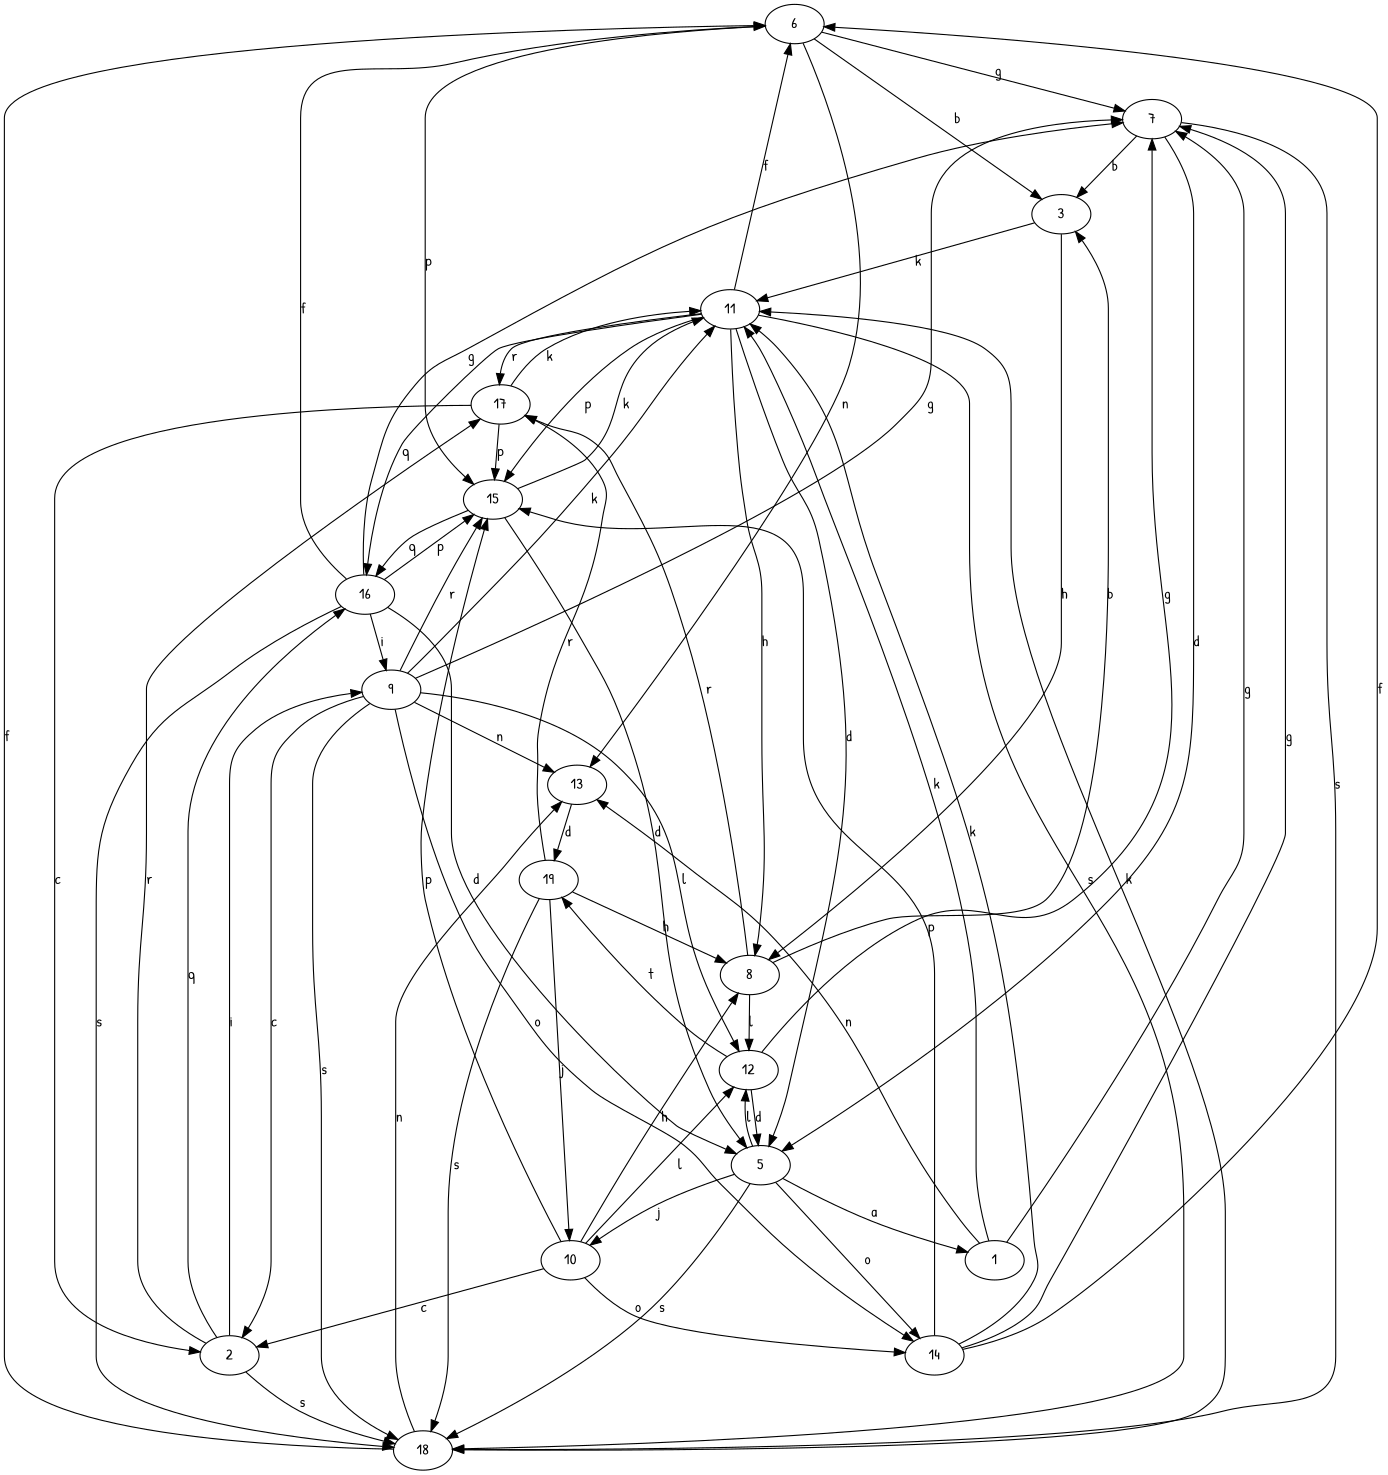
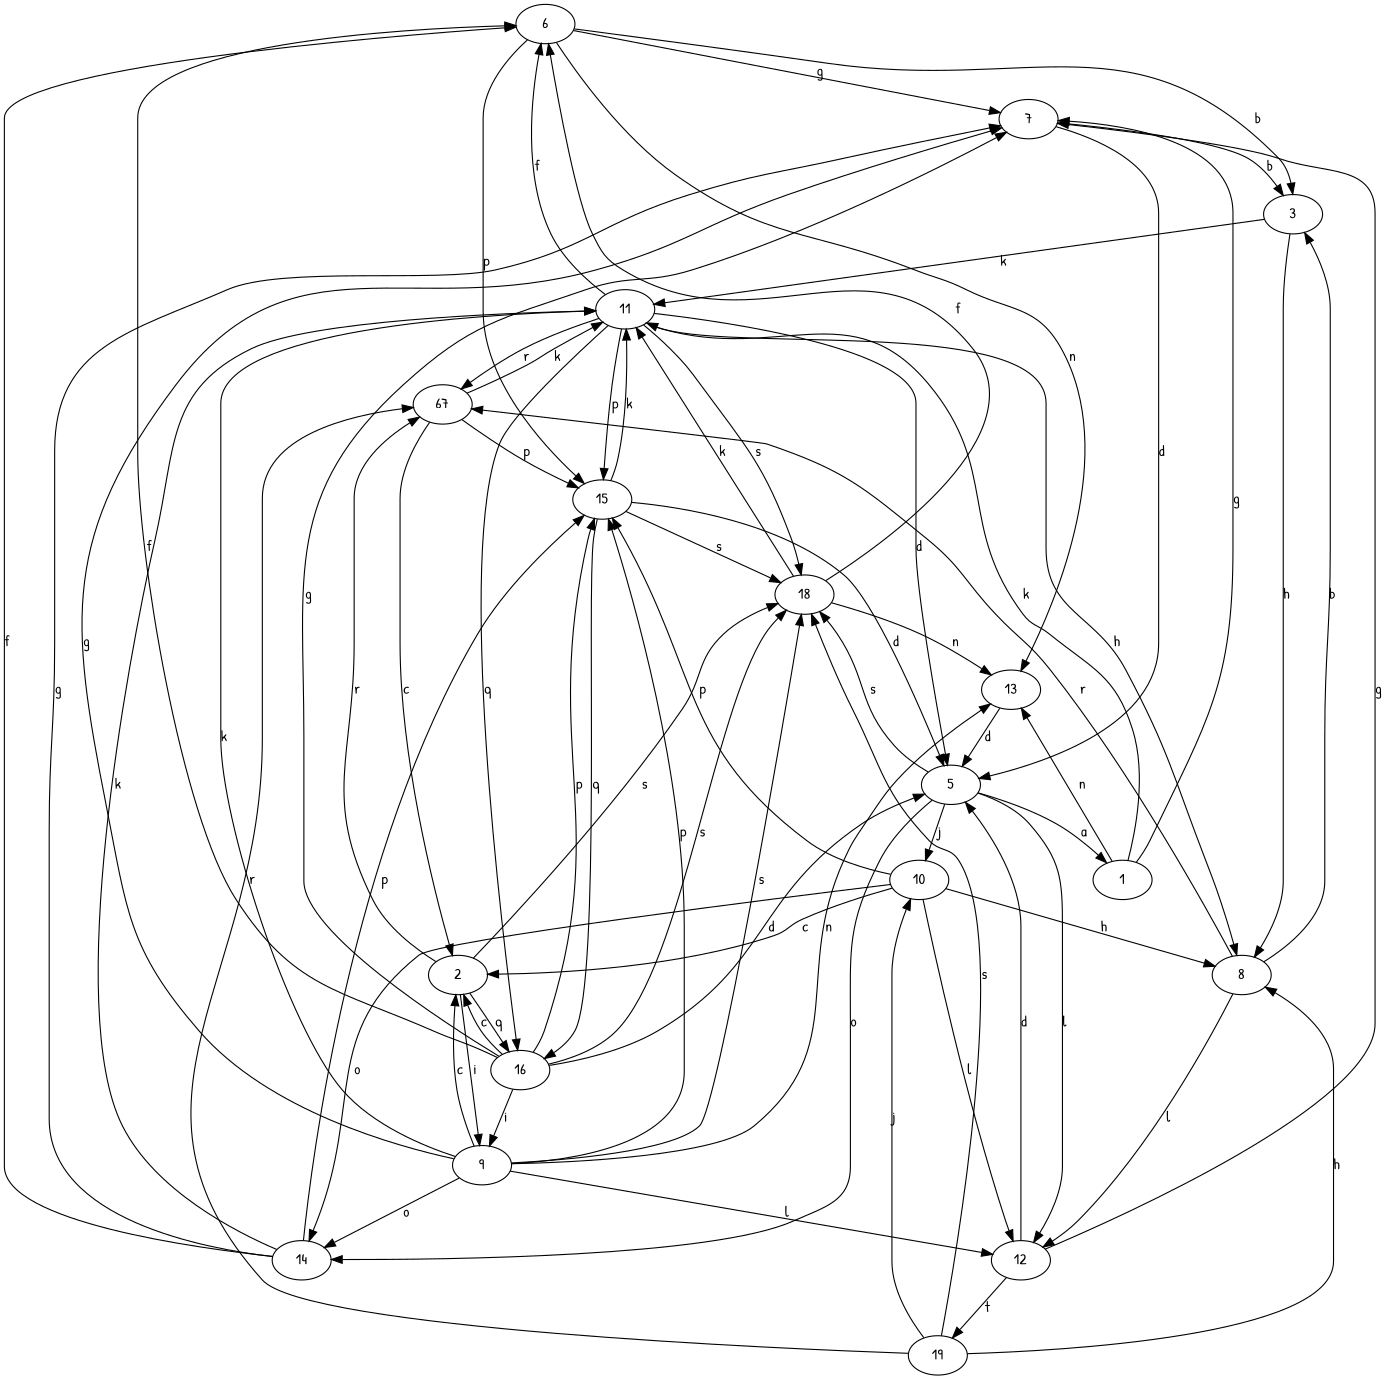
node "17": label "17" -> "67"
edge "9" -> "15": label "r" -> "p"
edge "13" -> "19": now "13" -> "5"
edge "16" -> "2": added, label "c"
edge "7" -> "18": now "15" -> "18"
